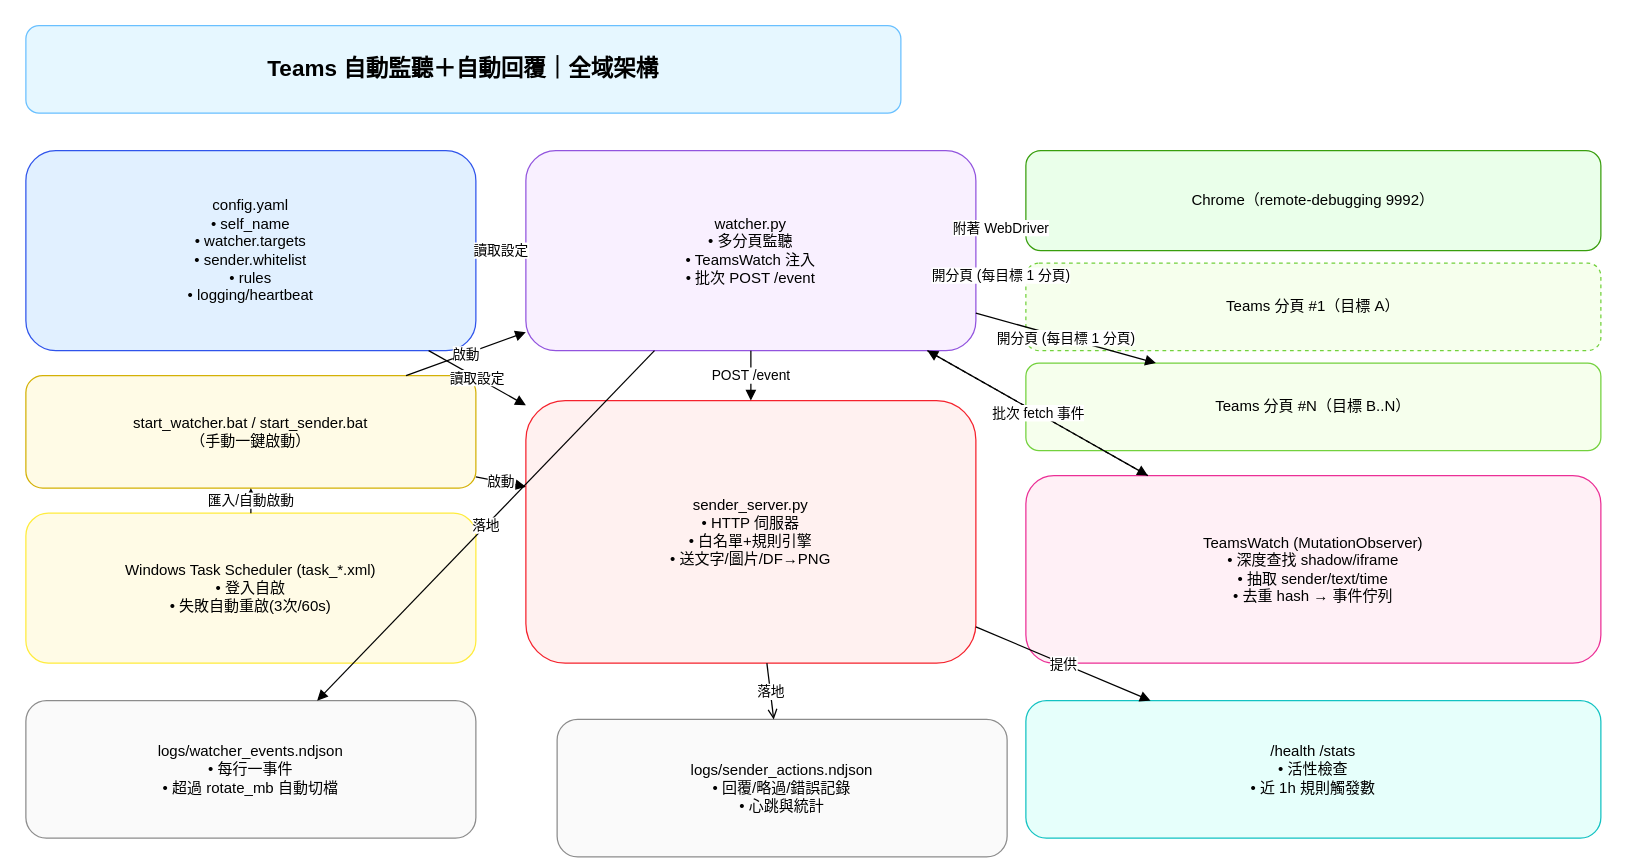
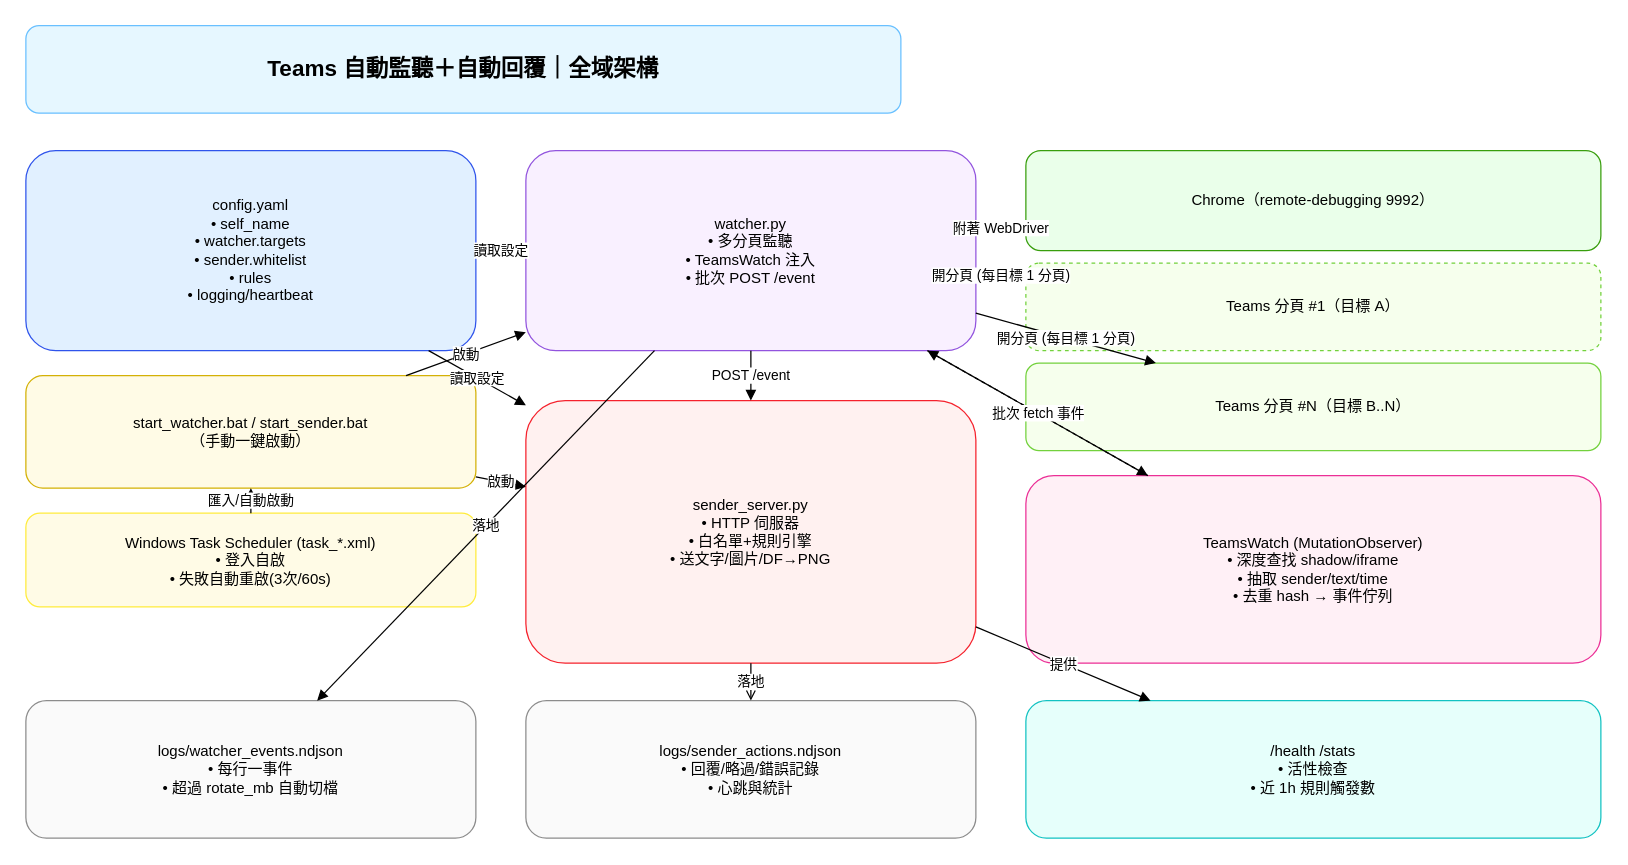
node "Windows Task Scheduler (task_*.xml) • 登入自啟 • 失敗自動重啟(3次/60s)": size 450x150 -> 450x94
node "logs/sender_actions.ndjson • 回覆/略過/錯誤記錄 • 心跳與統計": moved (782, 788) -> (751, 769)
